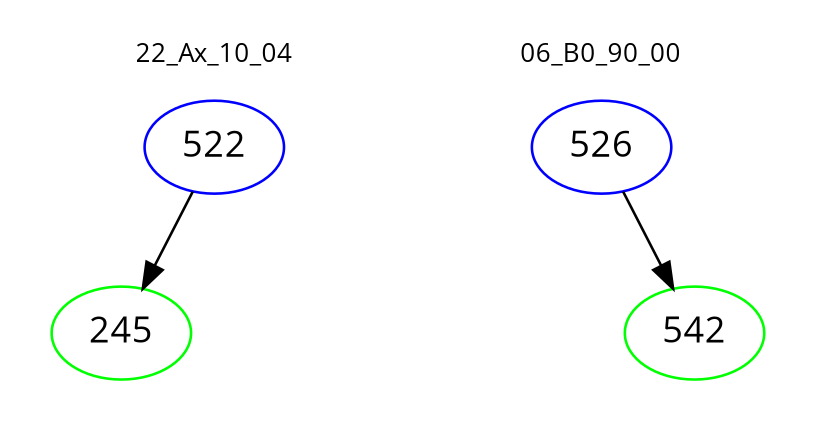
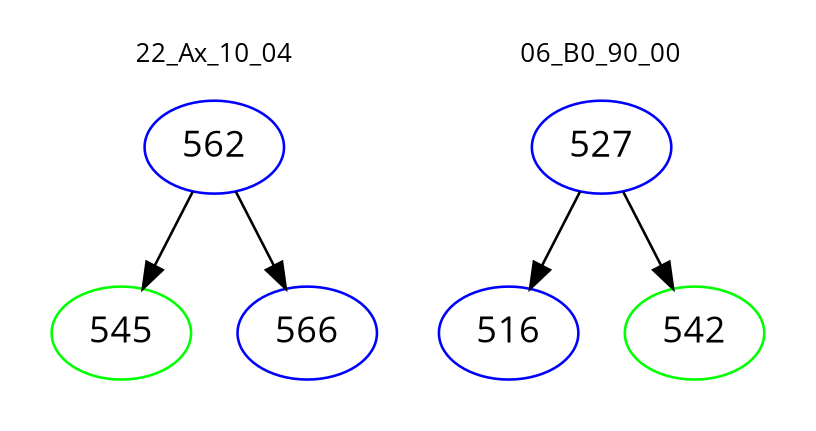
node "522": label "522" -> "562"
node "526": label "526" -> "527"
node "245": label "245" -> "545"
node "566": added
node "516": added
